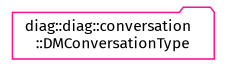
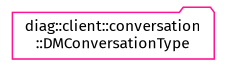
node "diag::diag::conversation ::DMConversationType": label "diag::diag::conversation ::DMConversationType" -> "diag::client::conversation ::DMConversationType"
